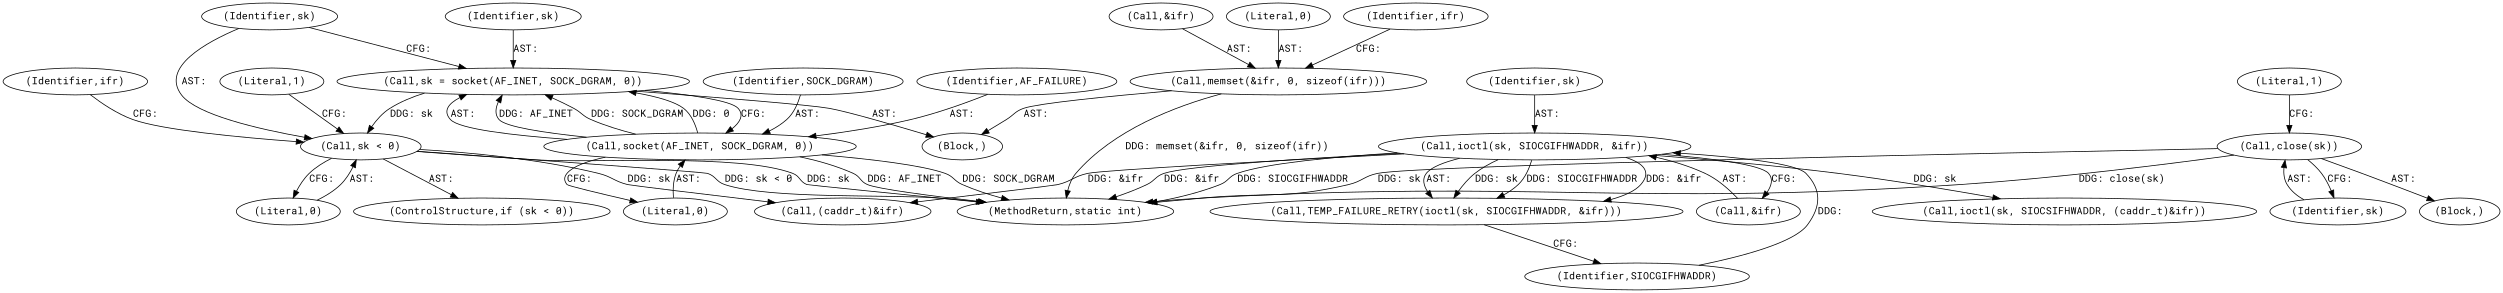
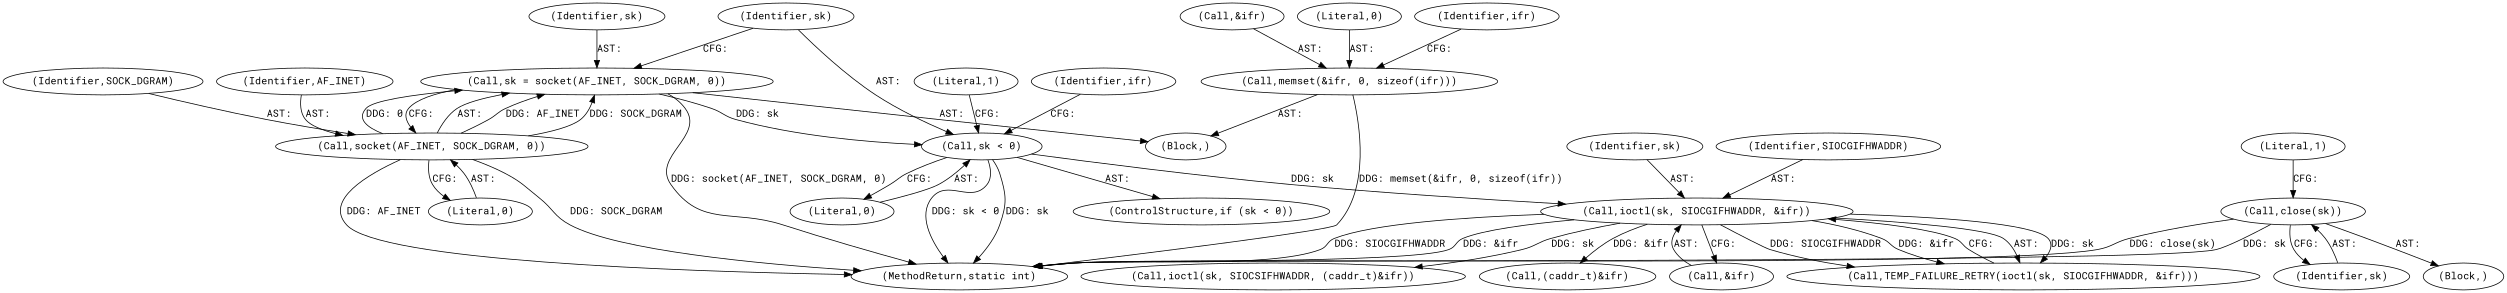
node "(Identifier,AF_FAILURE)": label "(Identifier,AF_FAILURE)" -> "(Identifier,AF_INET)"
edge "(Call,sk < 0)" -> "(Call,(caddr_t)&ifr)": now "(Call,sk < 0)" -> "(Call,ioctl(sk, SIOCGIFHWADDR, &ifr))"
edge "(Identifier,SIOCGIFHWADDR)" -> "(Call,ioctl(sk, SIOCGIFHWADDR, &ifr))": label "DDG: " -> "AST: "
edge "(Call,sk = socket(AF_INET, SOCK_DGRAM, 0))" -> "(MethodReturn,static int)": added, label "DDG: socket(AF_INET, SOCK_DGRAM, 0)"
edge "(Call,TEMP_FAILURE_RETRY(ioctl(sk, SIOCGIFHWADDR, &ifr)))" -> "(Identifier,SIOCGIFHWADDR)": now "(Call,TEMP_FAILURE_RETRY(ioctl(sk, SIOCGIFHWADDR, &ifr)))" -> "(Call,ioctl(sk, SIOCGIFHWADDR, &ifr))"
